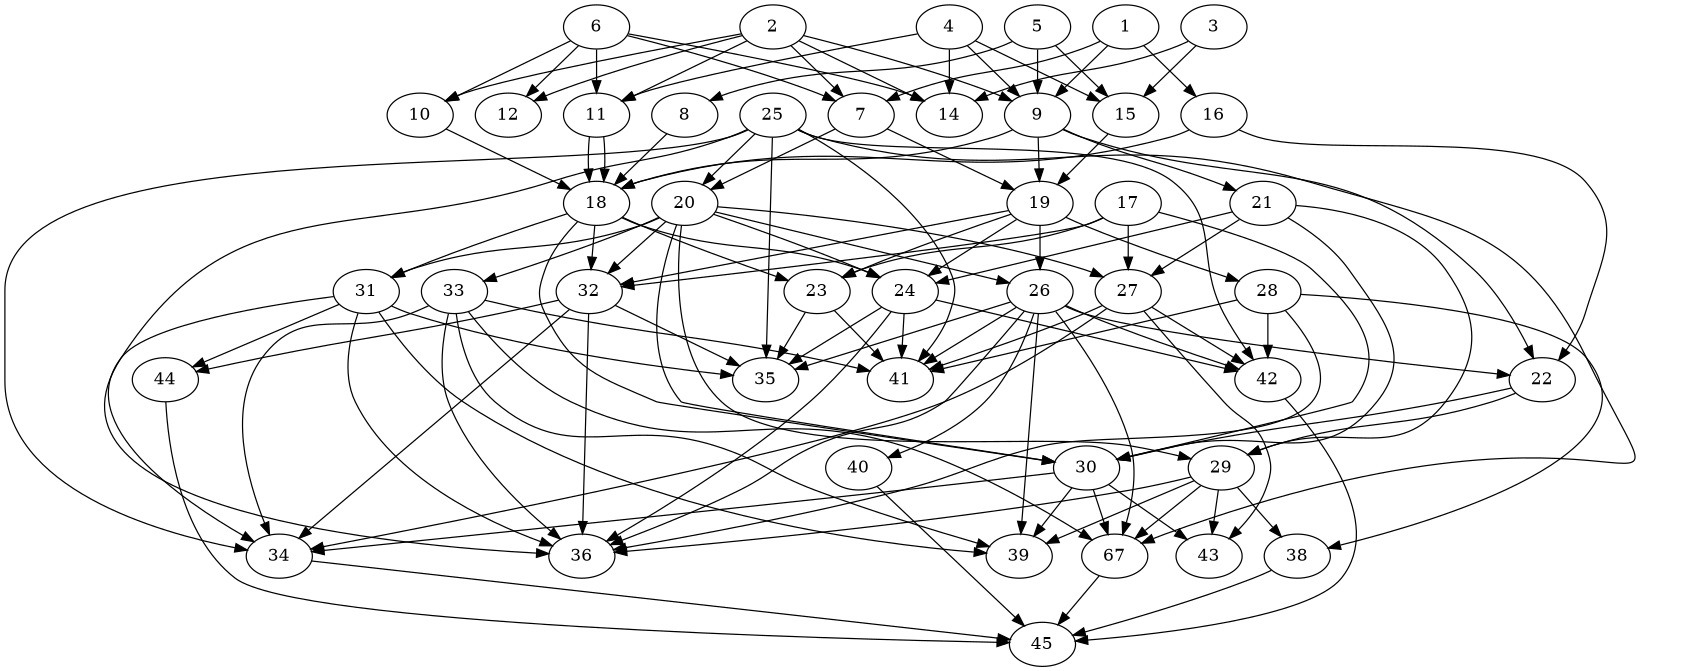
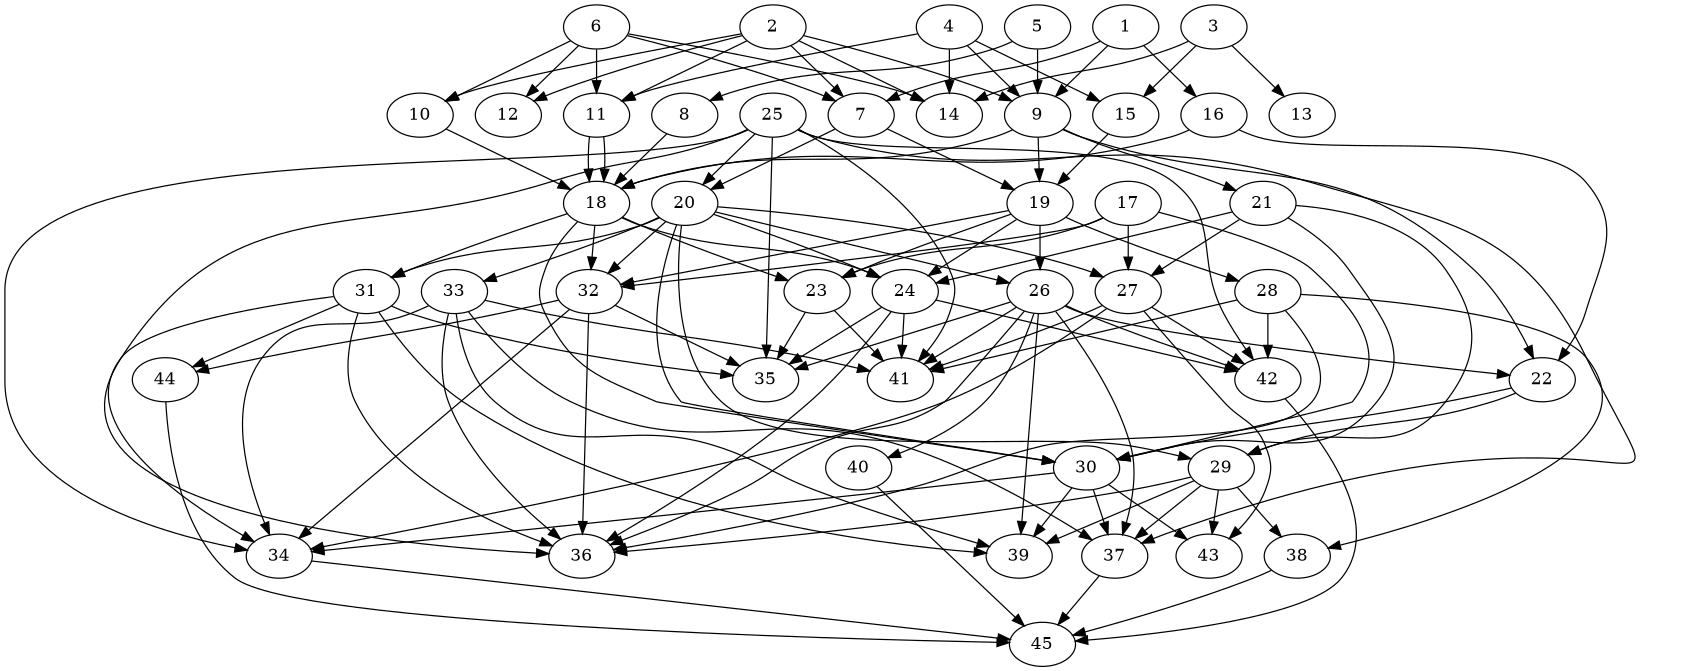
edge "5" -> "15": removed
node "13": added
node "67": label "67" -> "37"
